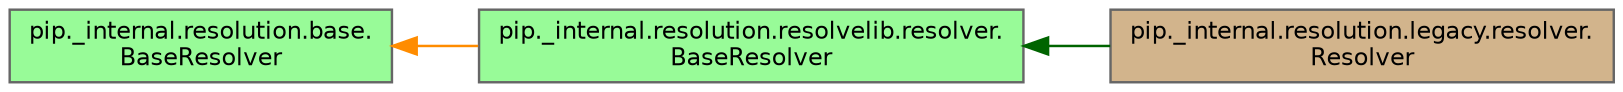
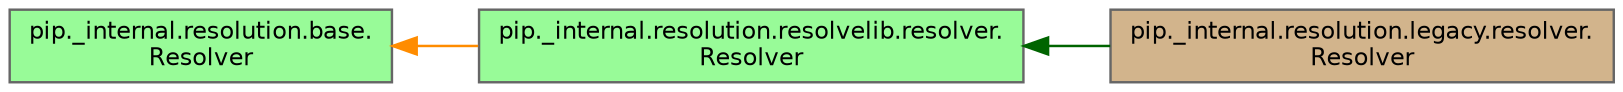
node "pip._internal.resolution.base. BaseResolver": label "pip._internal.resolution.base. BaseResolver" -> "pip._internal.resolution.base. Resolver"
node "pip._internal.resolution.resolvelib.resolver. BaseResolver": label "pip._internal.resolution.resolvelib.resolver. BaseResolver" -> "pip._internal.resolution.resolvelib.resolver. Resolver"
